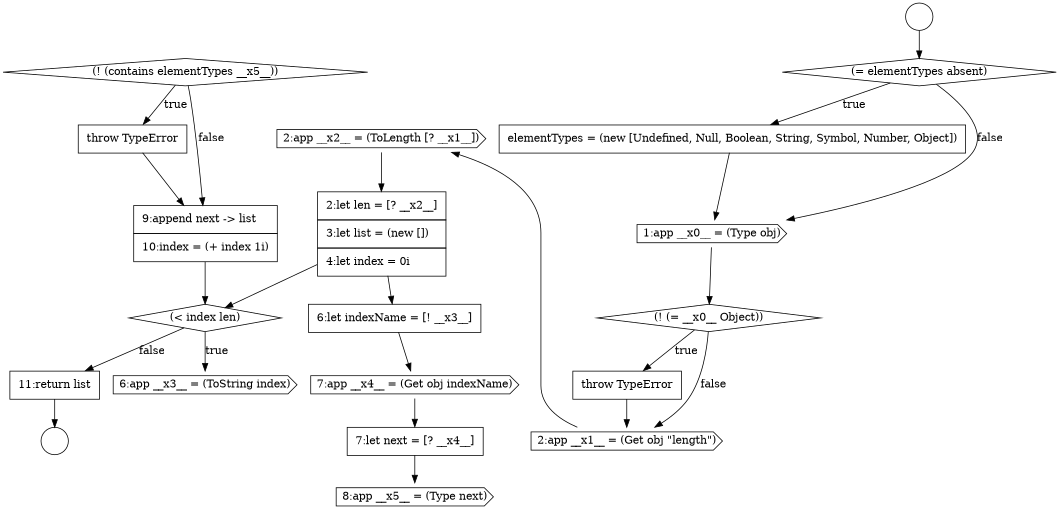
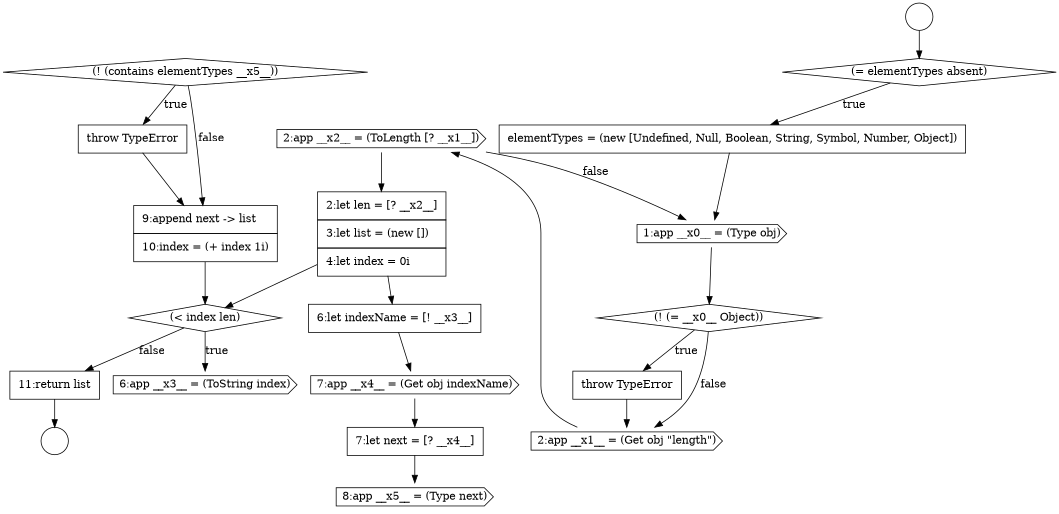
edge "(= elementTypes absent)" -> "1:app __x0__ = (Type obj)": now "2:app __x2__ = (ToLength [? __x1__])" -> "1:app __x0__ = (Type obj)"
